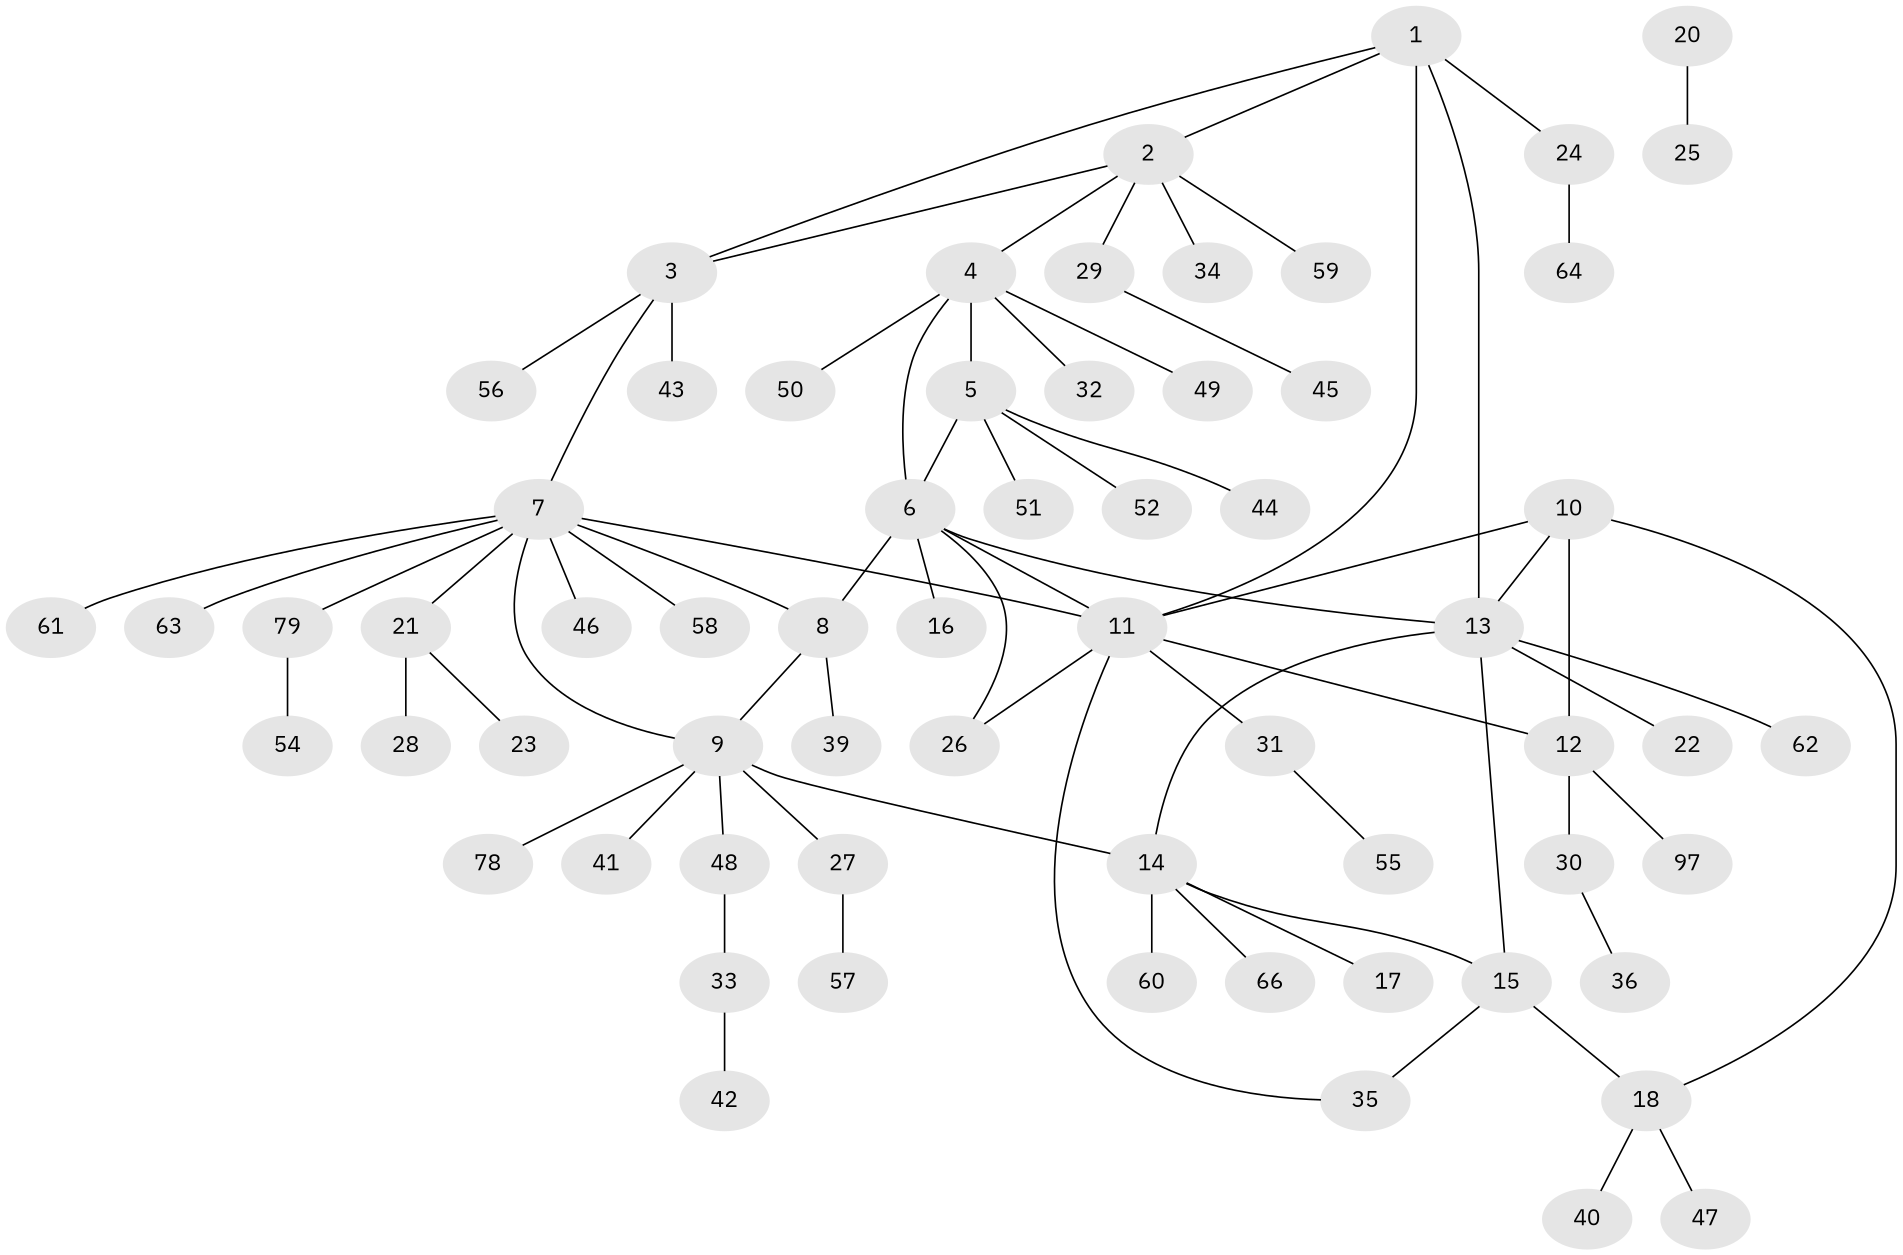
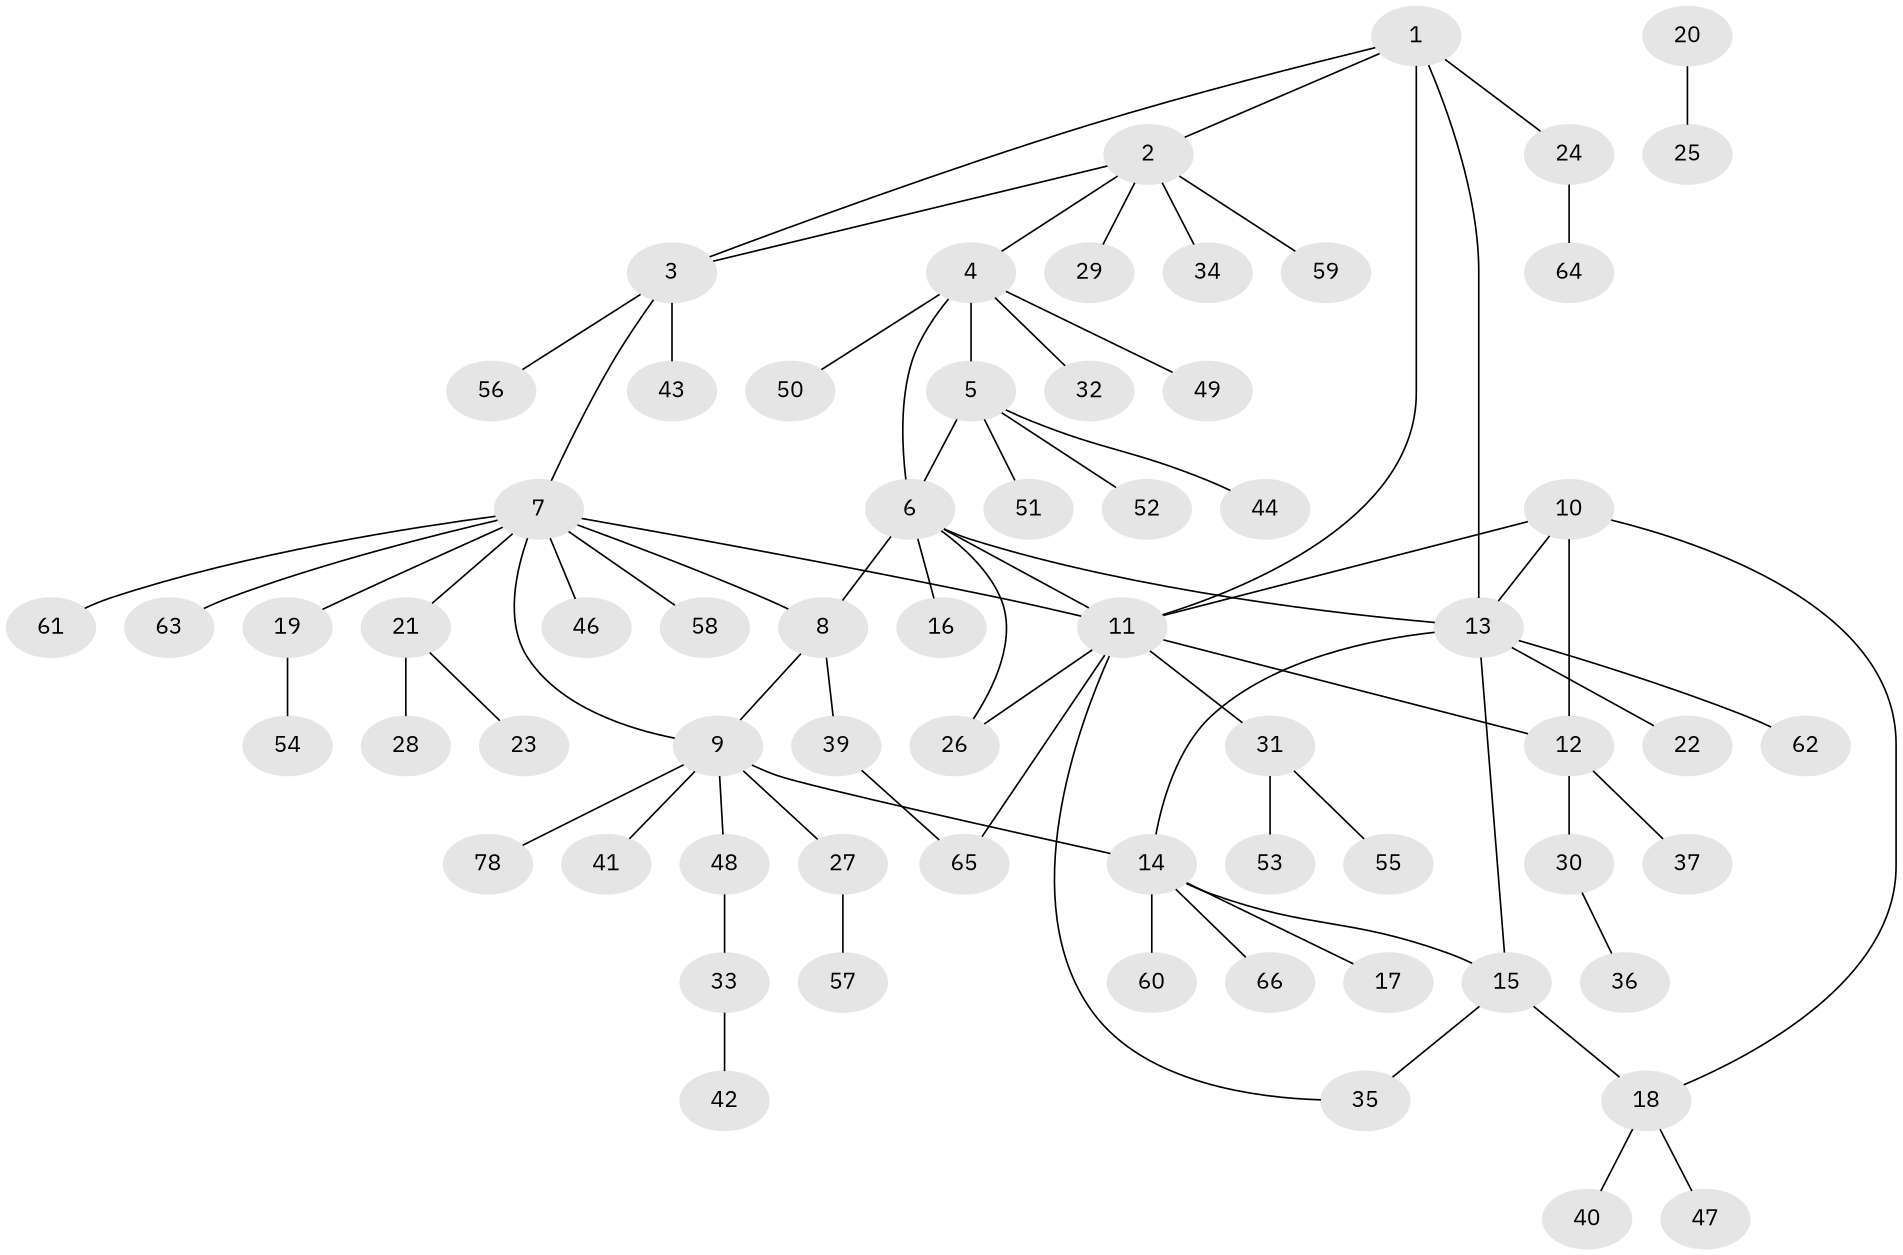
node "45": removed
node "79": label "79" -> "19"
node "65": added
node "53": added
node "97": label "97" -> "37"
